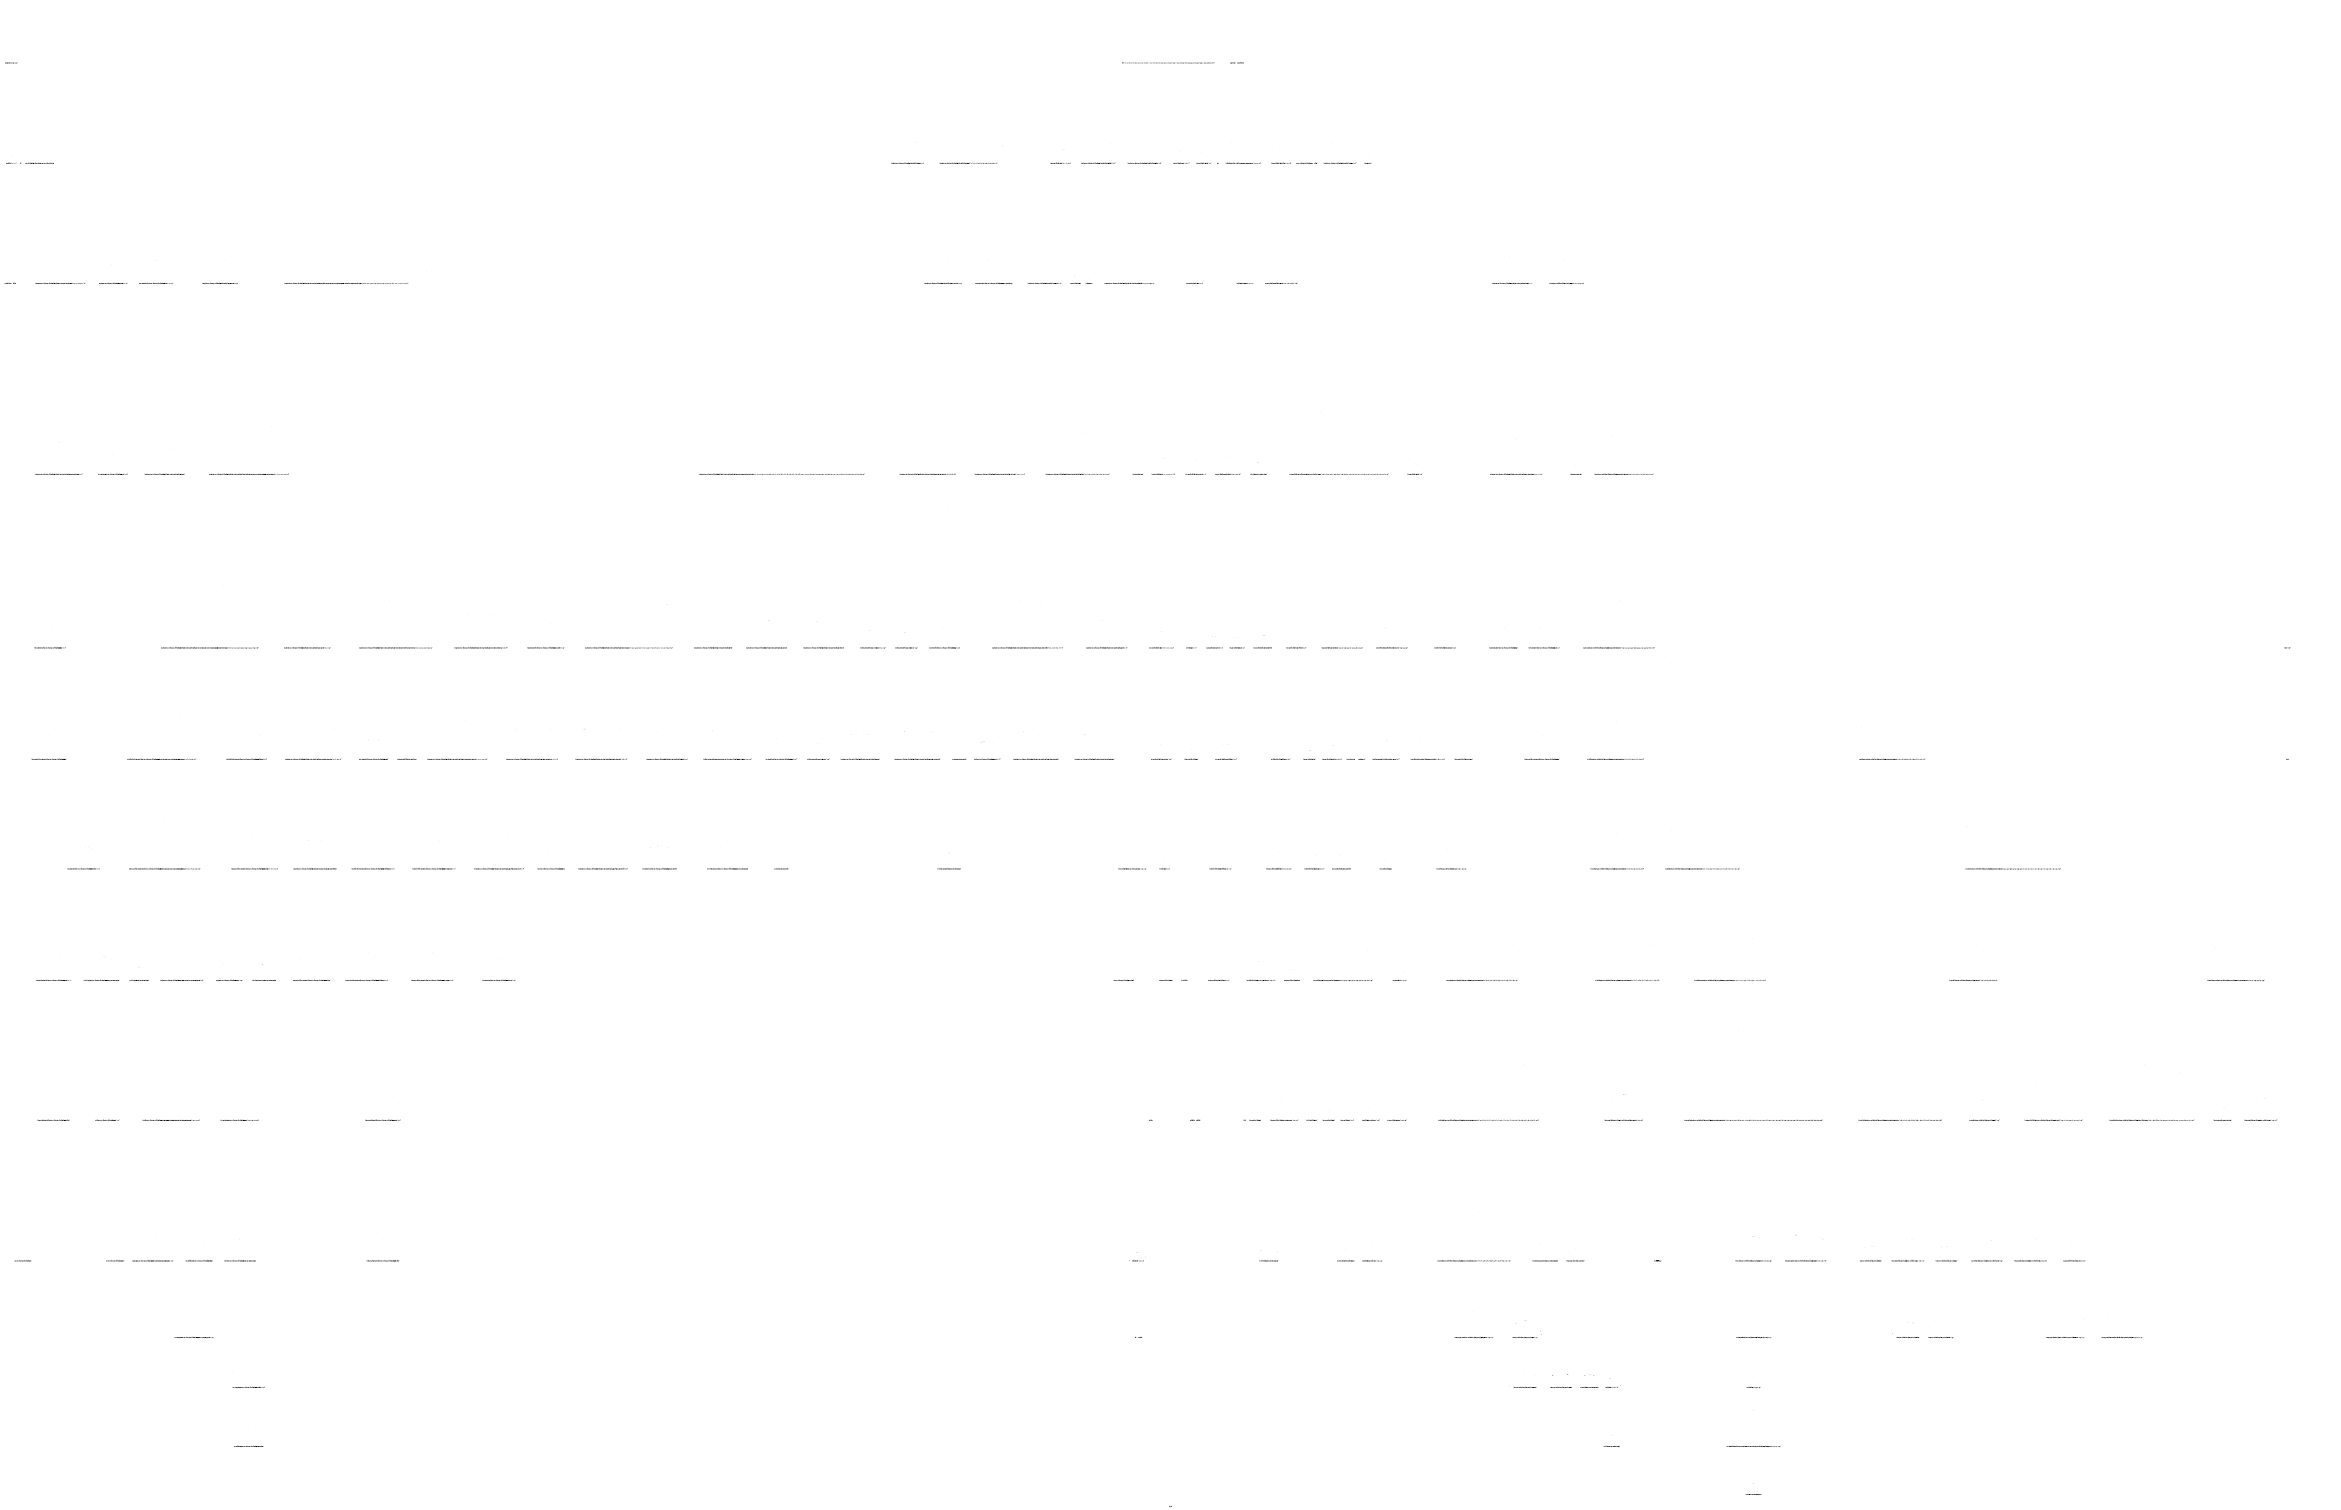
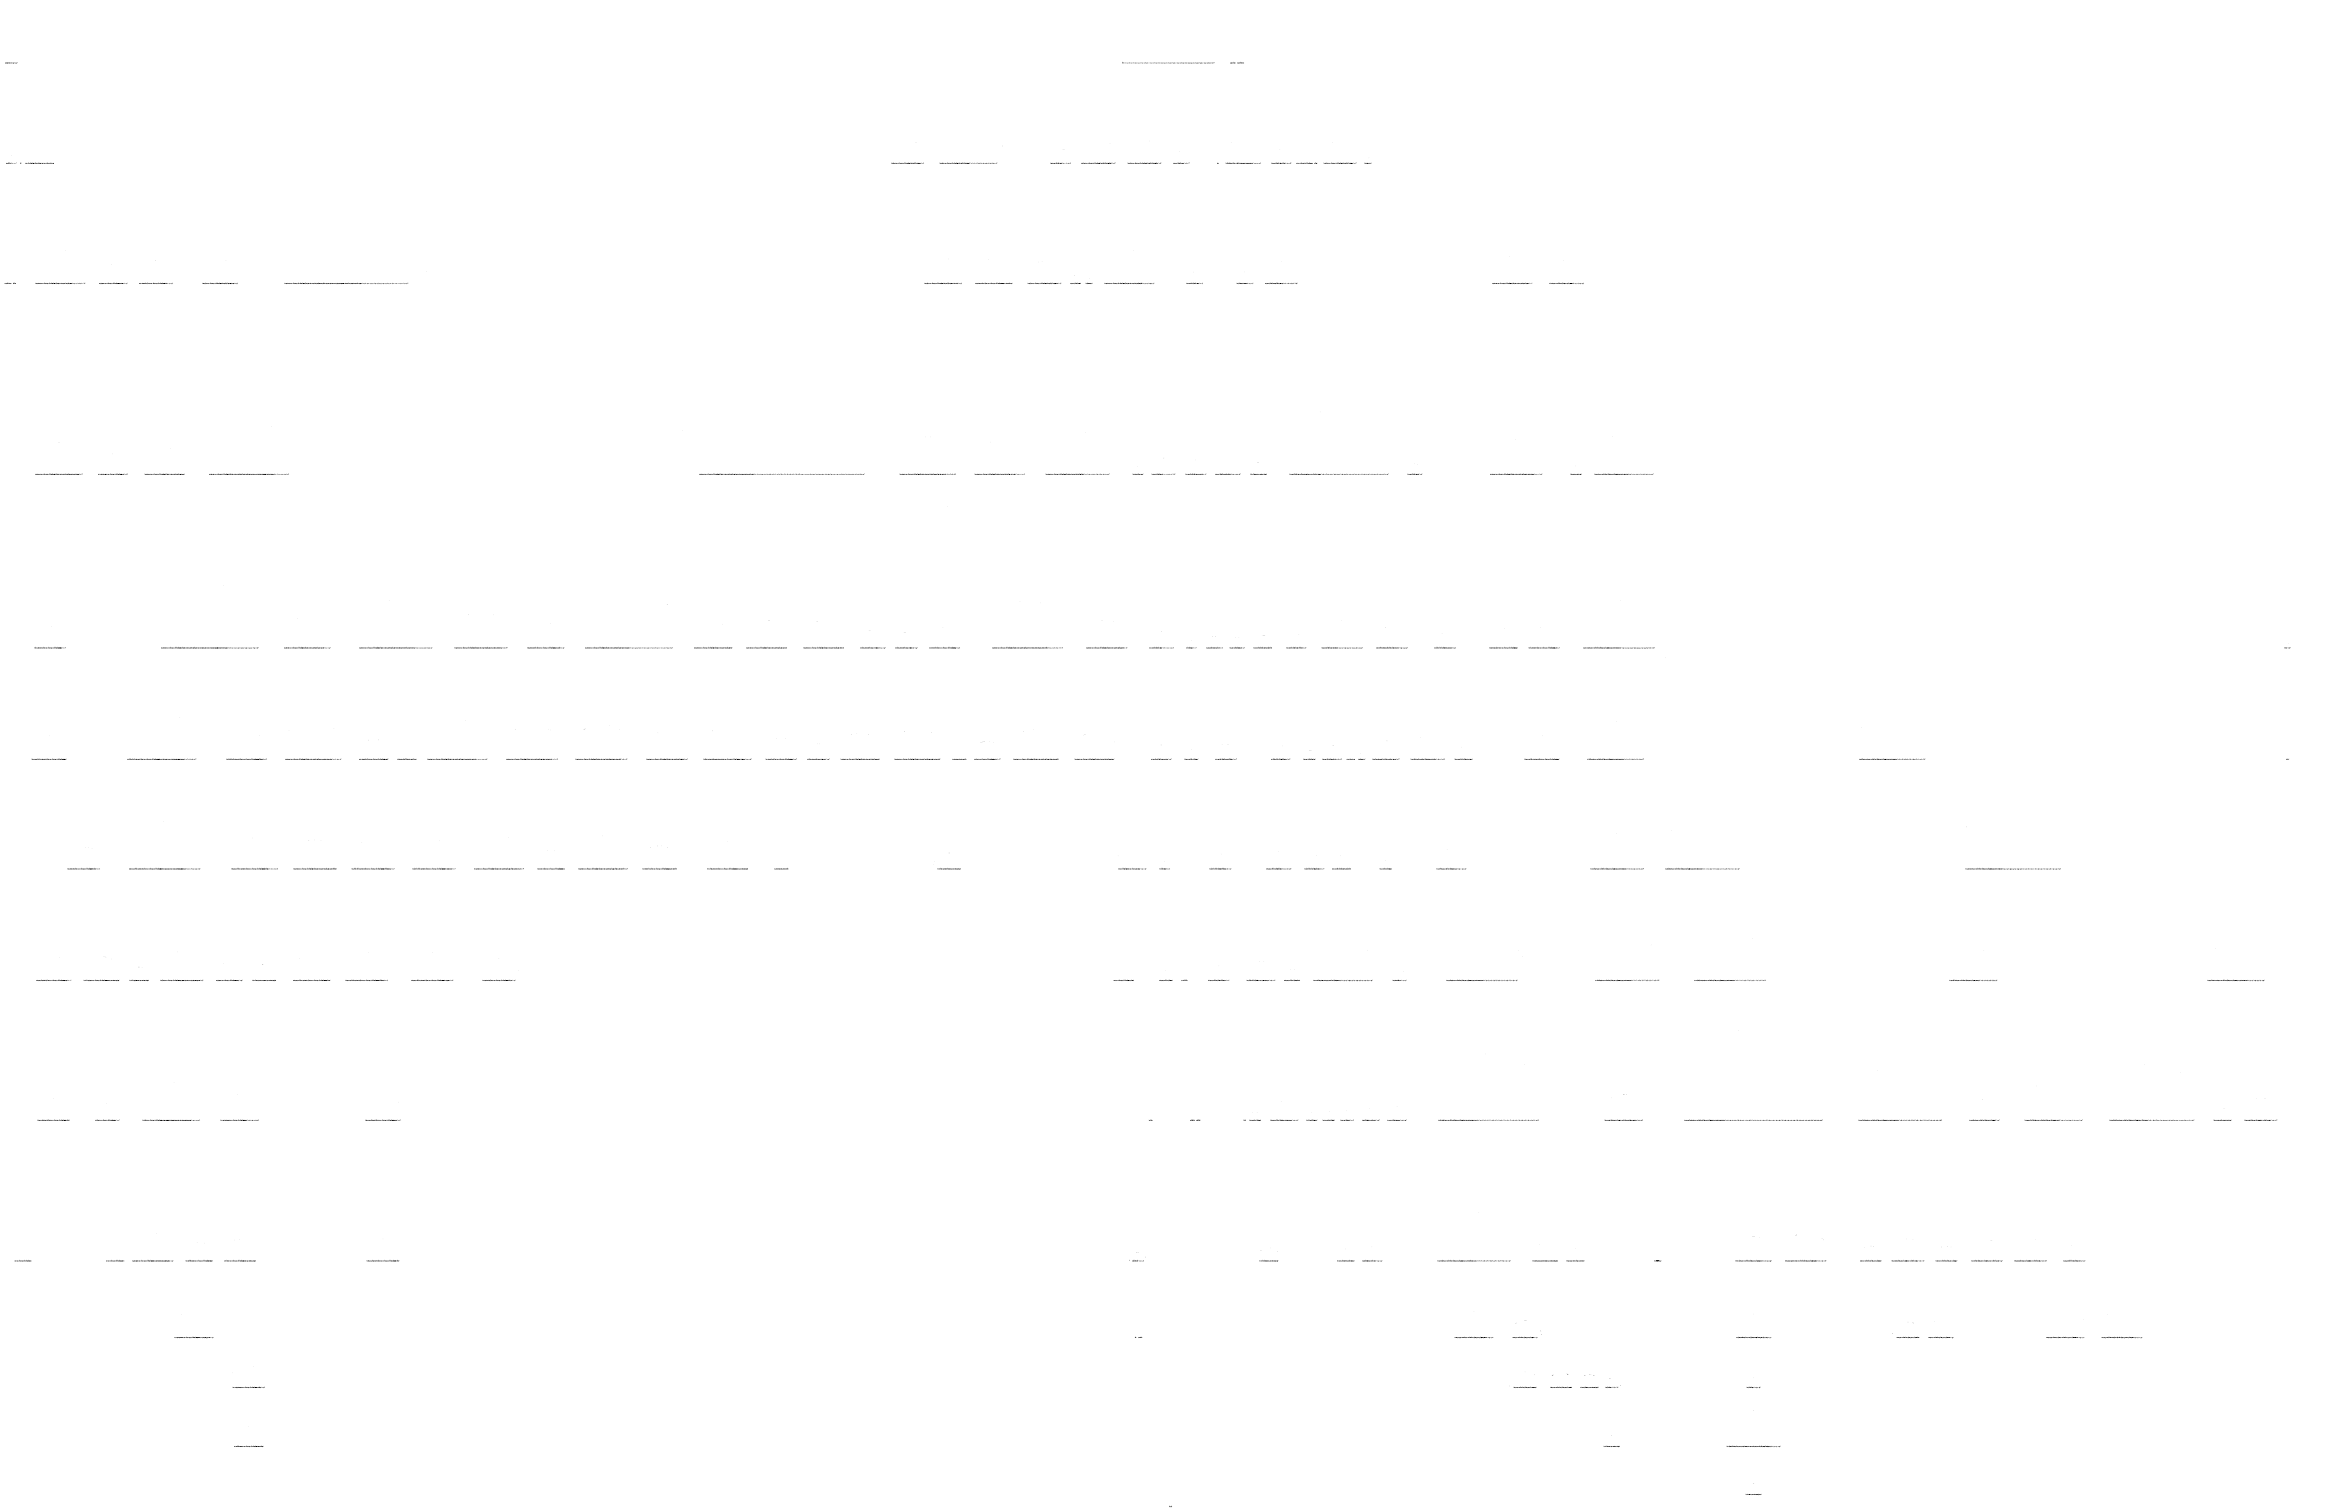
node "{_ZNSt6vectorISt4pairIiiESaIS1_EE5clearEv|{<s0>70}}": removed
